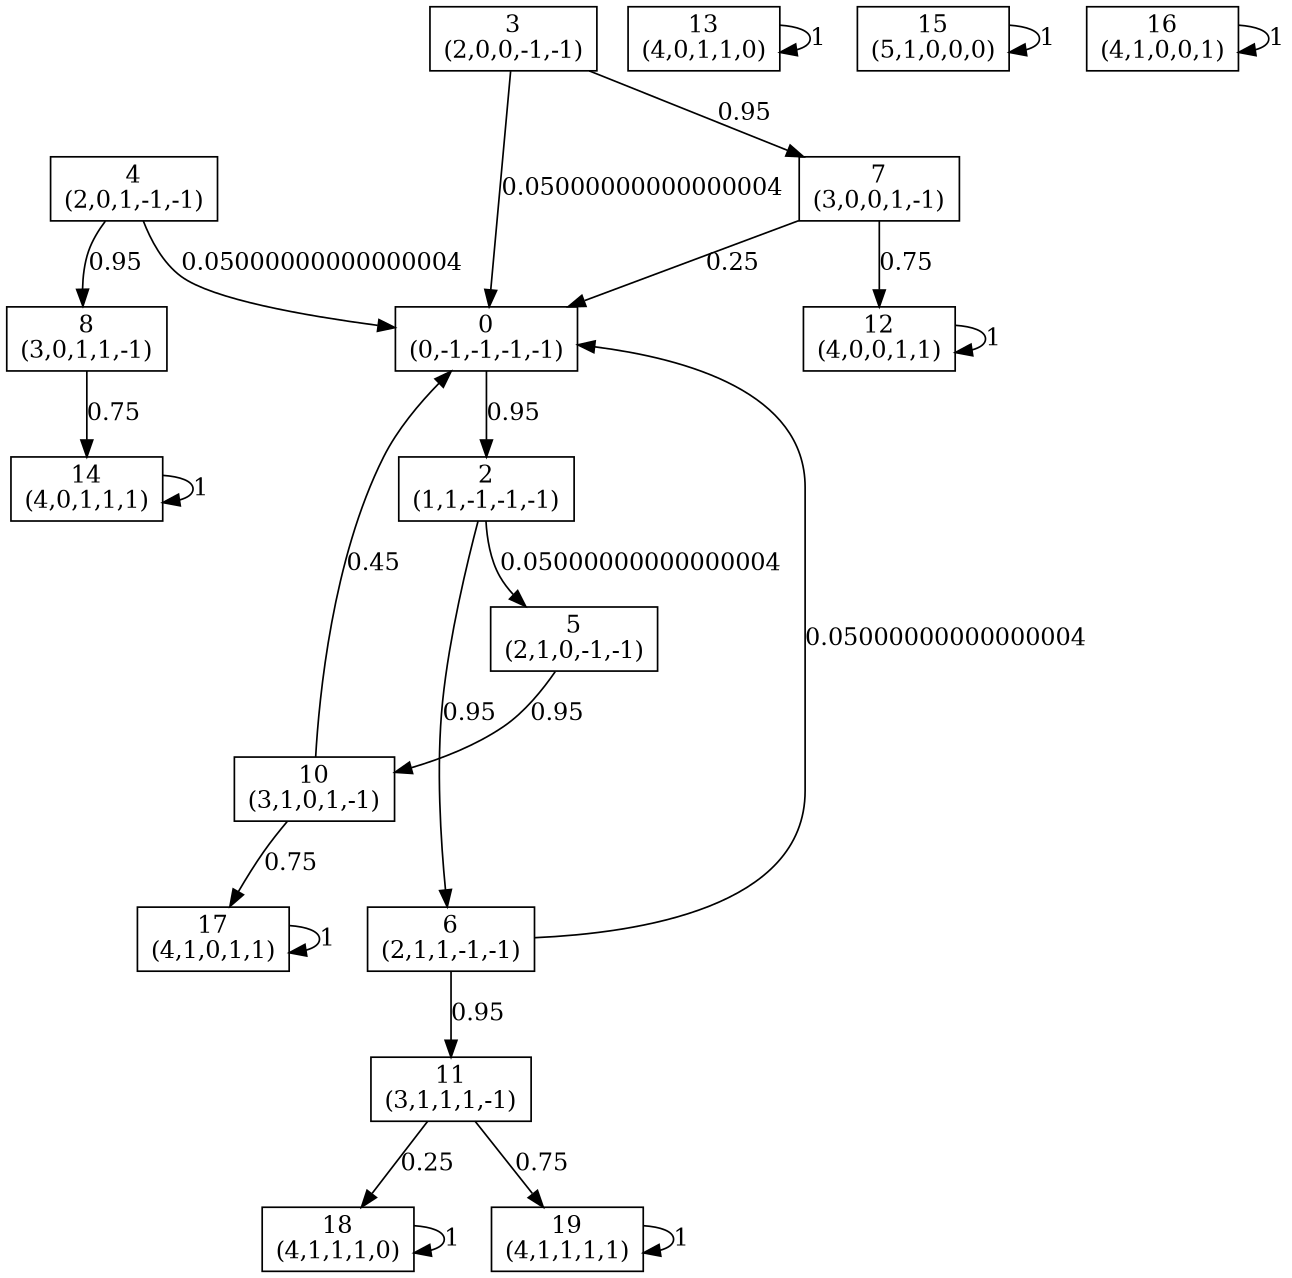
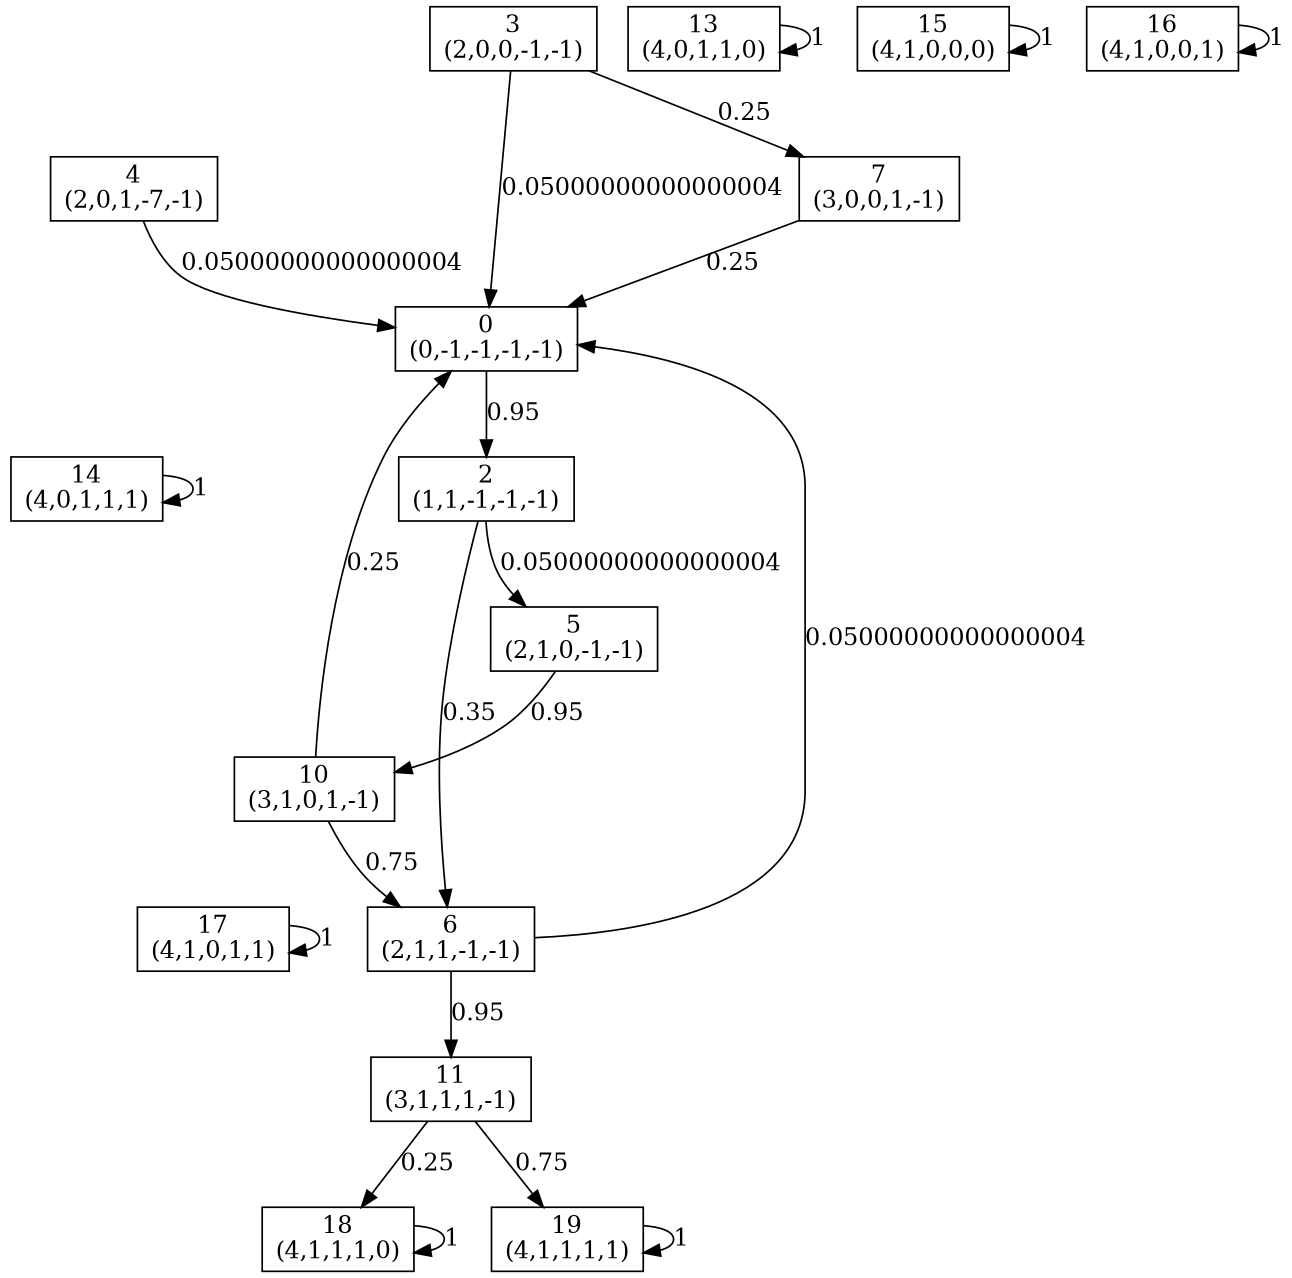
node "15 (5,1,0,0,0)": label "15 (5,1,0,0,0)" -> "15 (4,1,0,0,0)"
edge "3 (2,0,0,-1,-1)" -> "7 (3,0,0,1,-1)": label "0.95" -> "0.25"
node "4 (2,0,1,-1,-1)": label "4 (2,0,1,-1,-1)" -> "4 (2,0,1,-7,-1)"
node "8 (3,0,1,1,-1)": removed
node "12 (4,0,0,1,1)": removed
edge "10 (3,1,0,1,-1)" -> "0 (0,-1,-1,-1,-1)": label "0.45" -> "0.25"
edge "2 (1,1,-1,-1,-1)" -> "6 (2,1,1,-1,-1)": label "0.95" -> "0.35"
edge "10 (3,1,0,1,-1)" -> "17 (4,1,0,1,1)": now "10 (3,1,0,1,-1)" -> "6 (2,1,1,-1,-1)"
